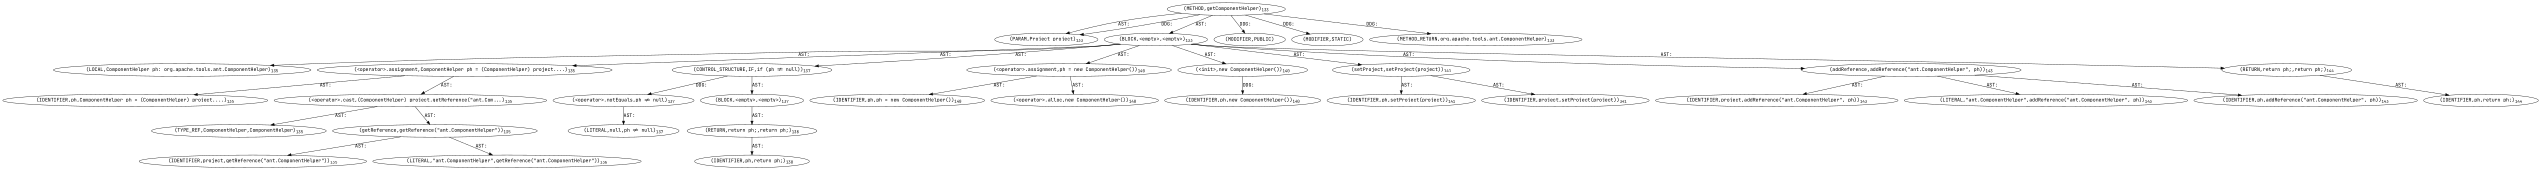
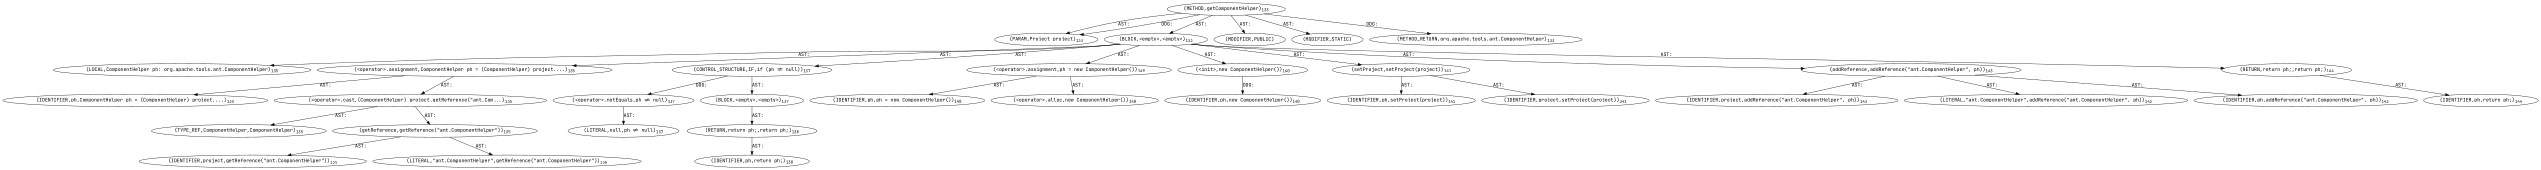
edge "(METHOD,getComponentHelper)" -> "(MODIFIER,PUBLIC)": label "DDG: " -> "AST: "
edge "(METHOD,getComponentHelper)" -> "(MODIFIER,STATIC)": label "DDG: " -> "AST: "
node "(<operator>.assignment,ph = new ComponentHelper())": text "140" -> "149"
